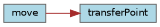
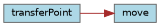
edge "move" -> "transferPoint": reversed
